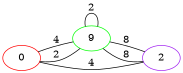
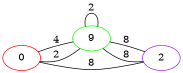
edge "0" -- "2": label "4" -> "8"
